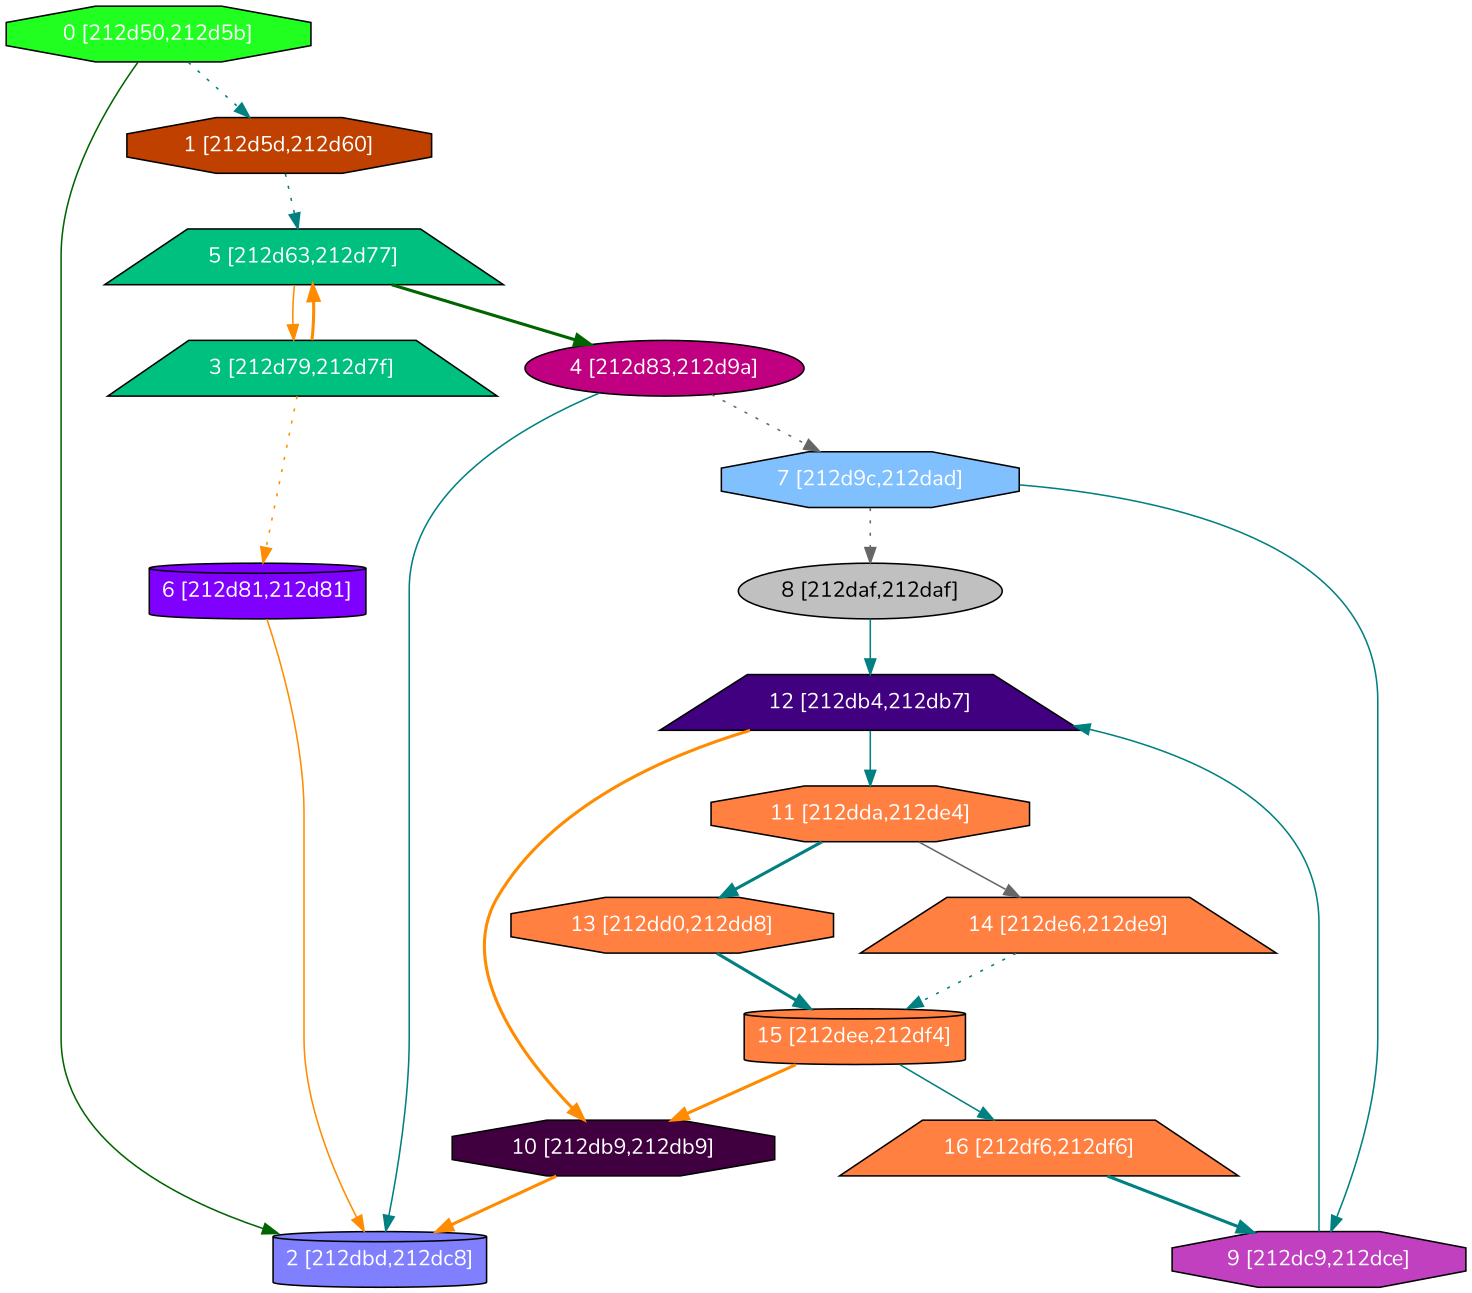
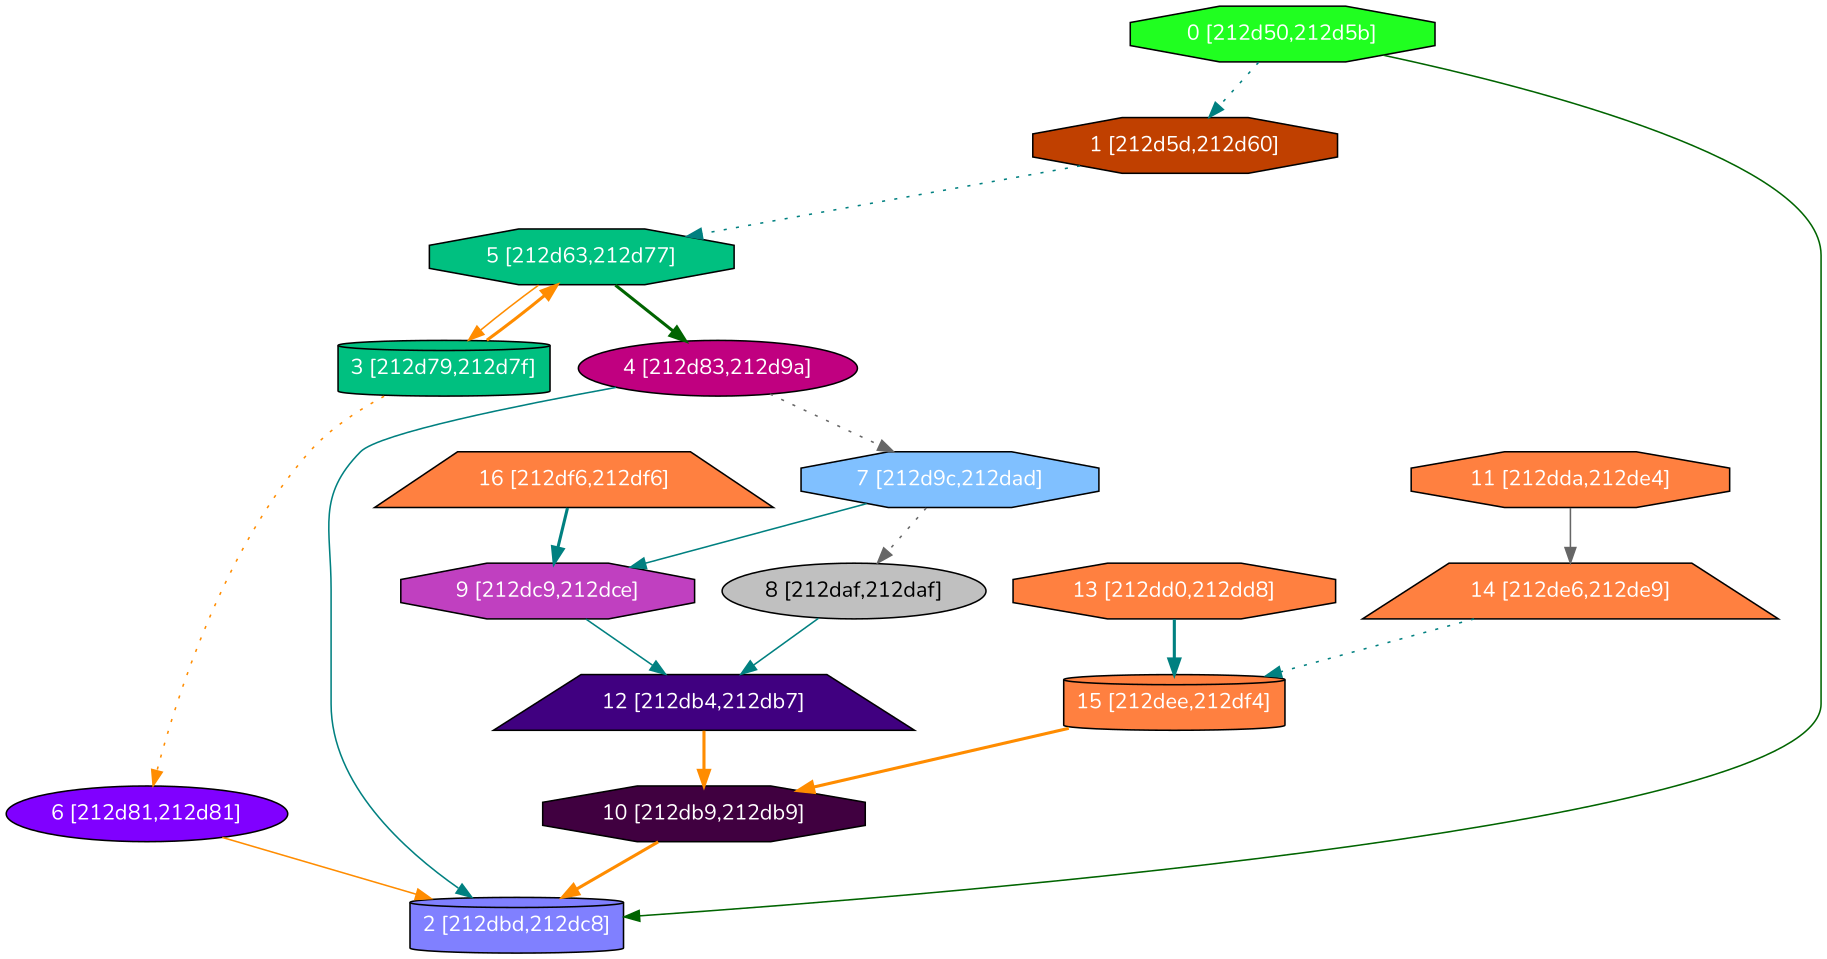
node "5 [212d63,212d77]": shape trapezium -> octagon
node "3 [212d79,212d7f]": shape trapezium -> cylinder
node "6 [212d81,212d81]": shape cylinder -> ellipse
edge "12 [212db4,212db7]" -> "11 [212dda,212de4]": removed
edge "11 [212dda,212de4]" -> "13 [212dd0,212dd8]": removed
edge "15 [212dee,212df4]" -> "16 [212df6,212df6]": removed
